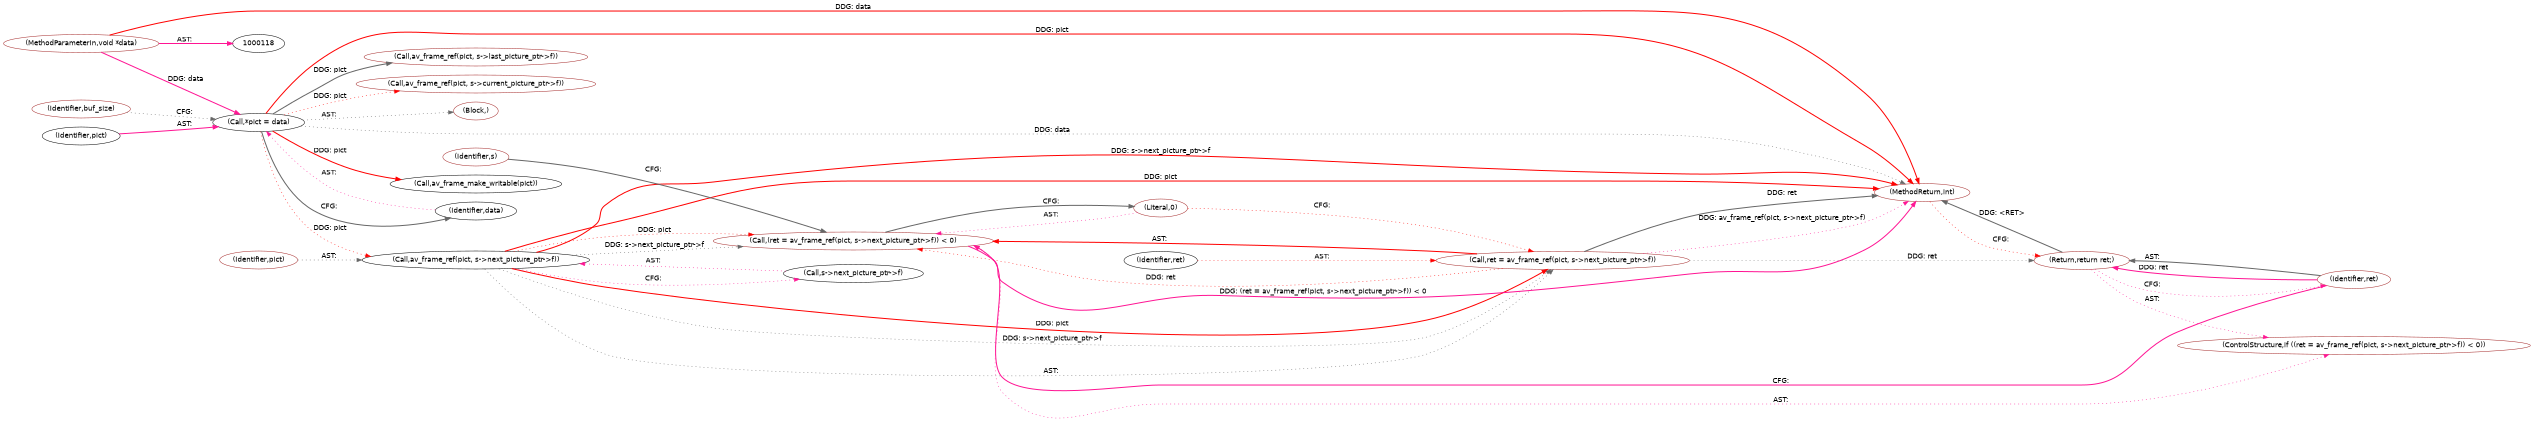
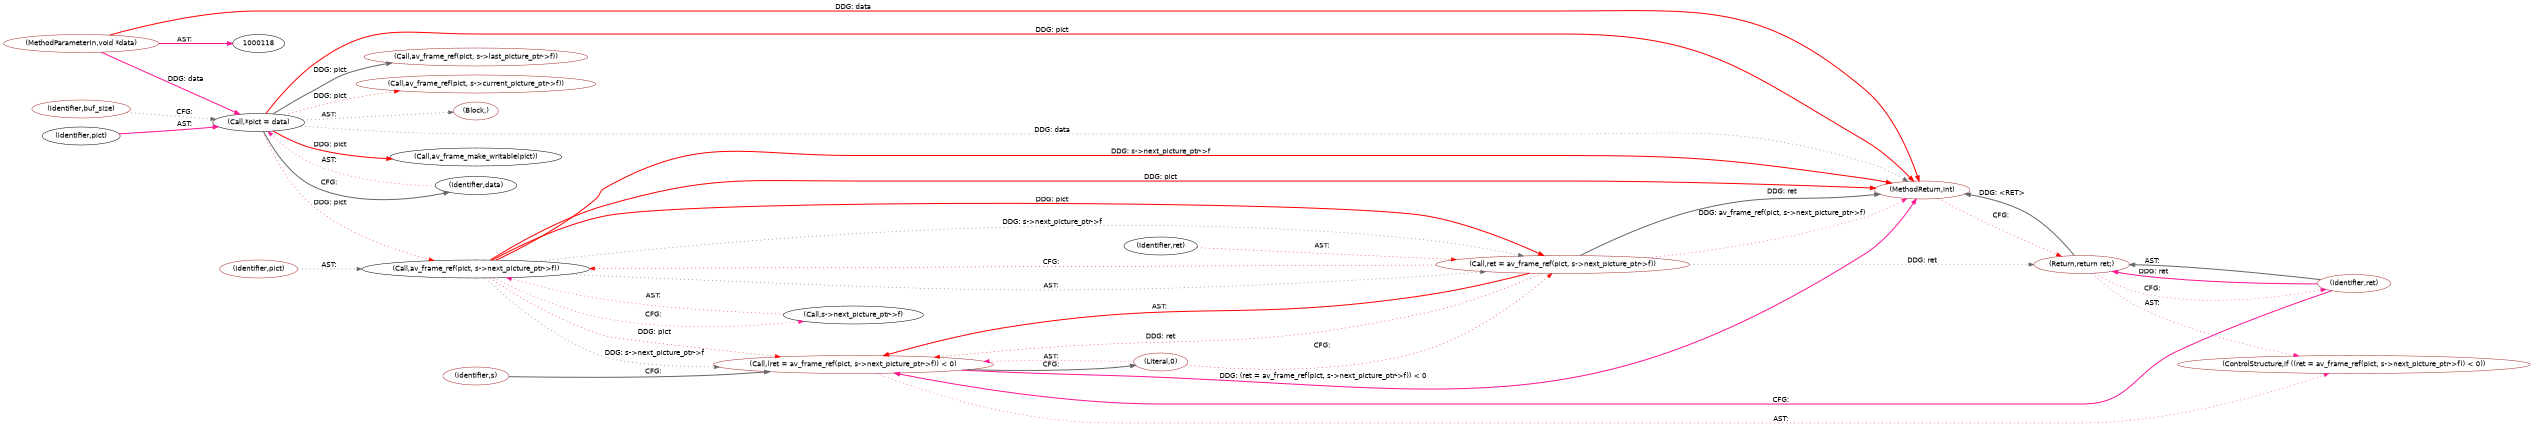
edge "(Call,ret = av_frame_ref(pict, s->next_picture_ptr->f))" -> "(Call,av_frame_ref(pict, s->next_picture_ptr->f))": added, label "CFG:"
